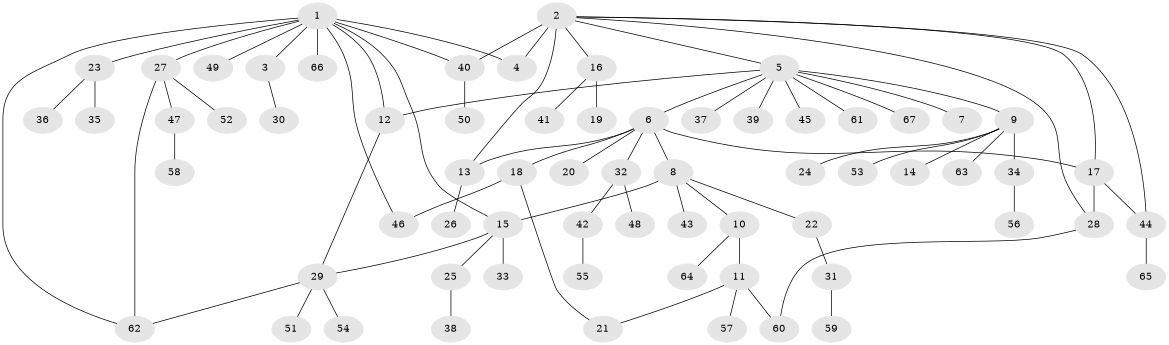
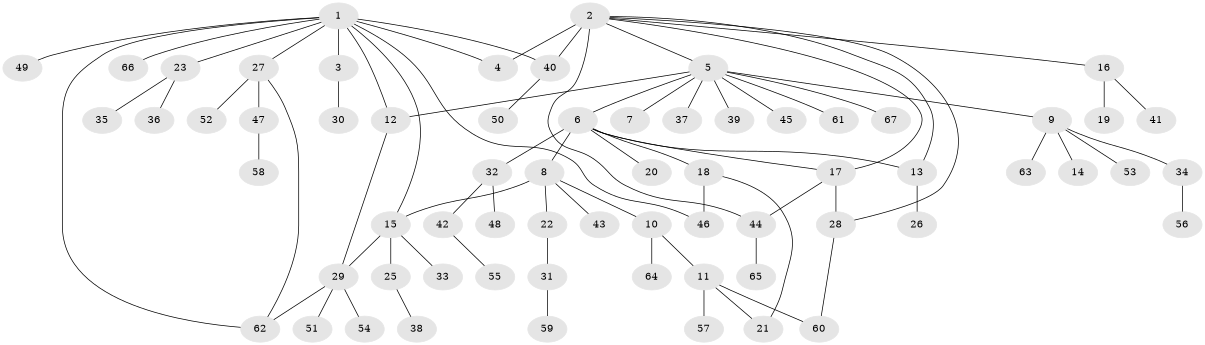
node "24": removed
